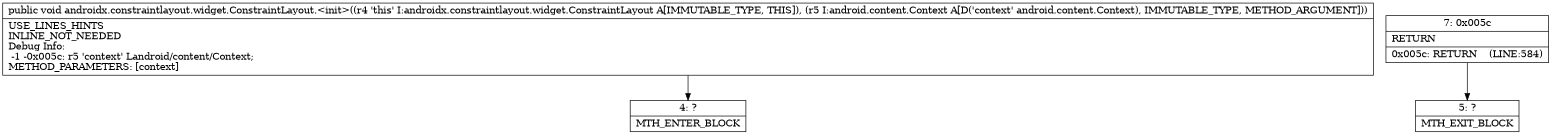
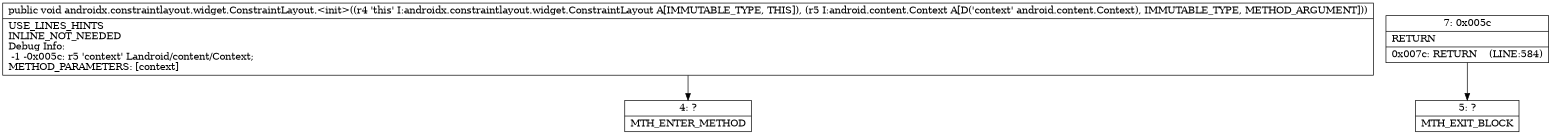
node "7: 0x005c": text "0x005c: RETURN    (LINE:584)" -> "0x007c: RETURN    (LINE:584)"
node "4: ?": text "MTH_ENTER_BLOCK" -> "MTH_ENTER_METHOD"
